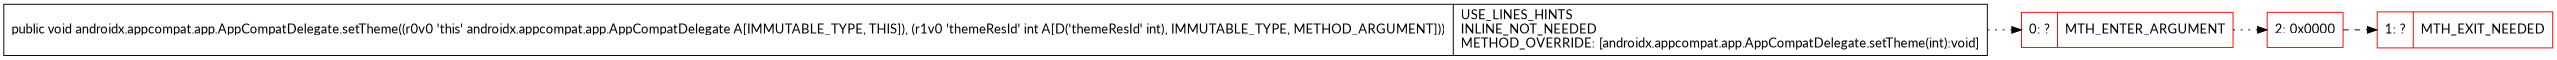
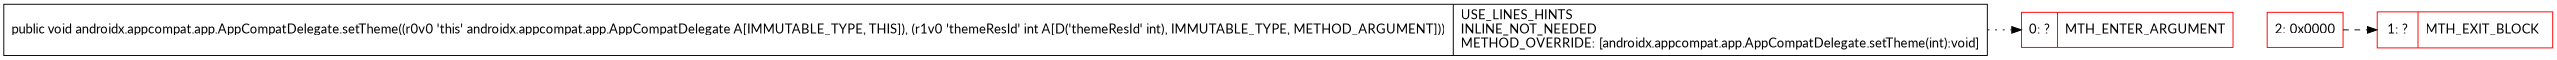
node "1: ?": text "MTH_EXIT_NEEDED" -> "MTH_EXIT_BLOCK"
edge "0: ?" -> "2: 0x0000": removed
